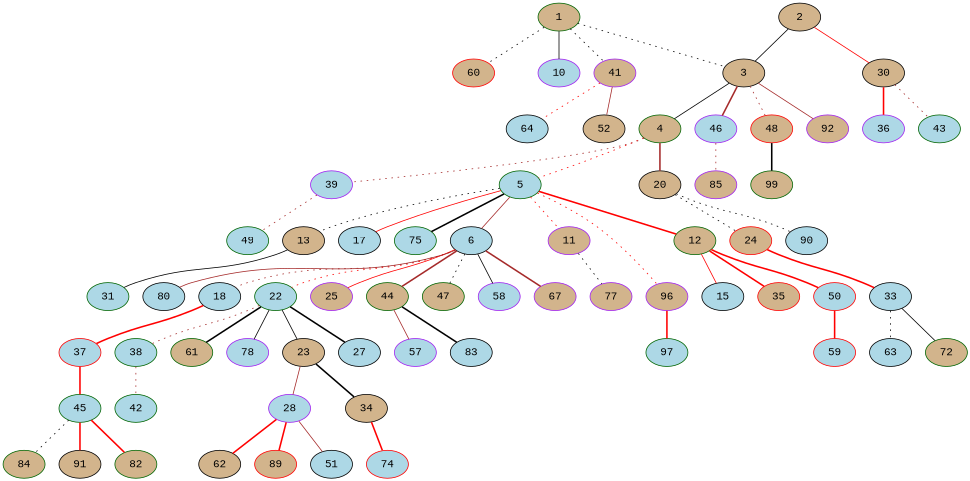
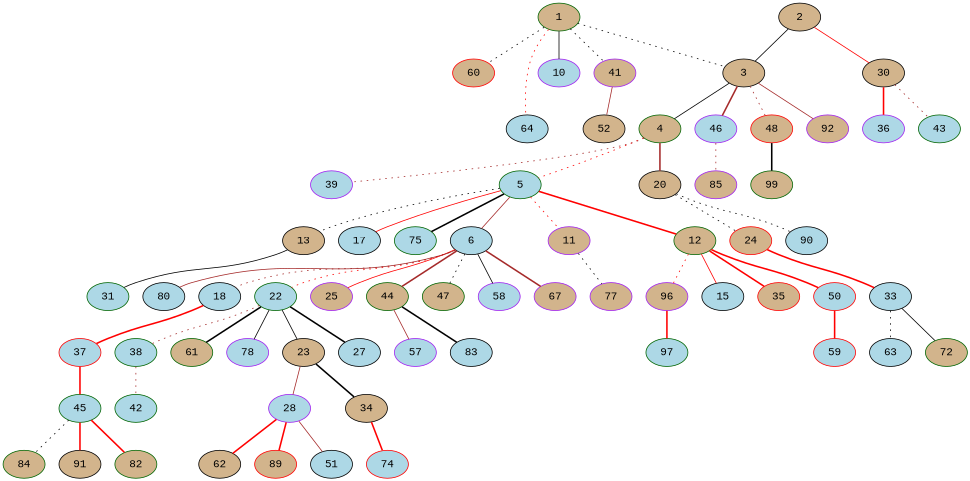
edge "41" -- "64": now "1" -- "64"
edge "5" -- "96": now "12" -- "96"
node "49": removed
